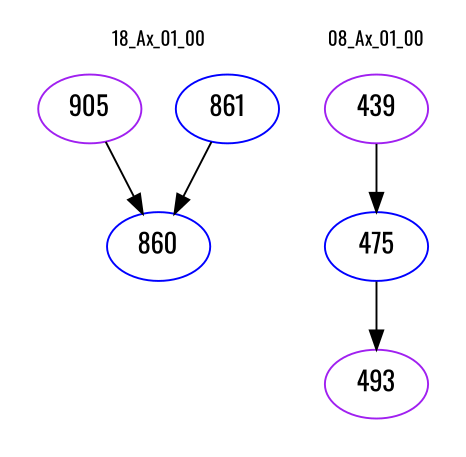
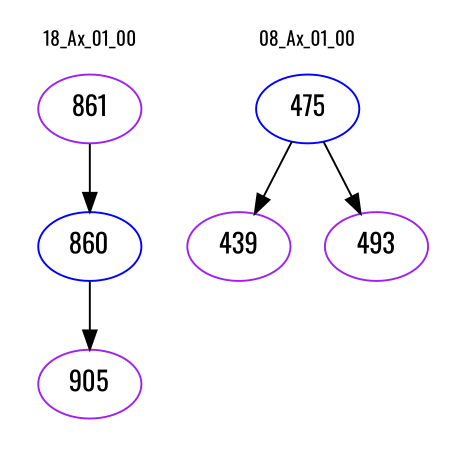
node "861": color blue -> purple
edge "439" -> "475": reversed
edge "905" -> "860": reversed
